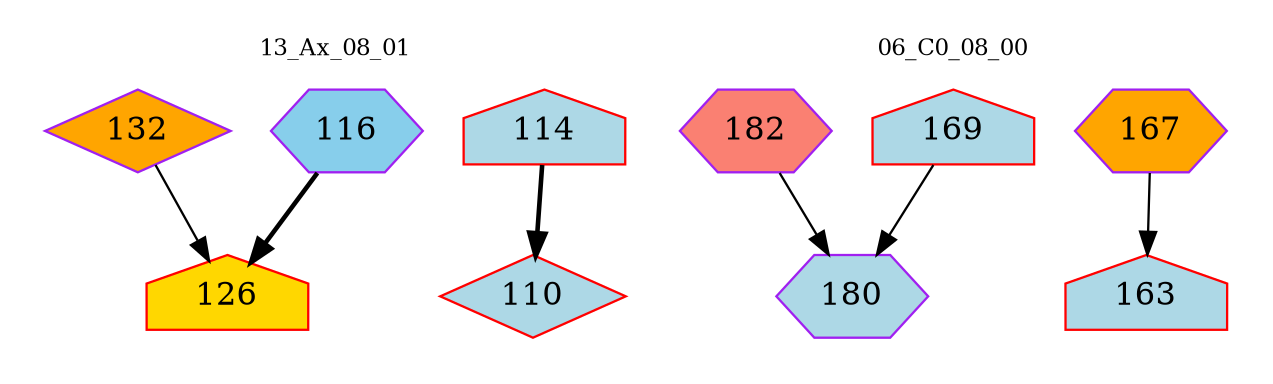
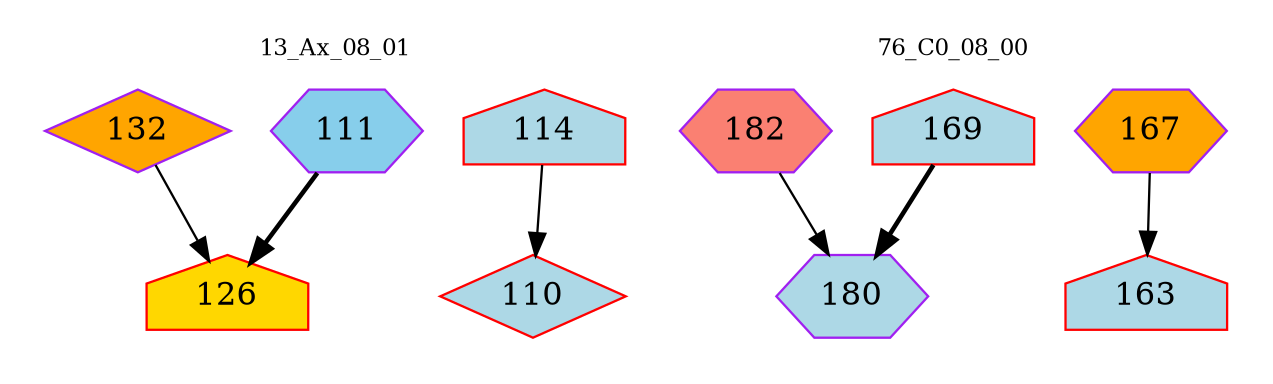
cluster "06_C0_08_00": label "06_C0_08_00" -> "76_C0_08_00"
node "116": label "116" -> "111"
edge "114" -> "110": style bold -> solid
edge "169" -> "180": style solid -> bold
